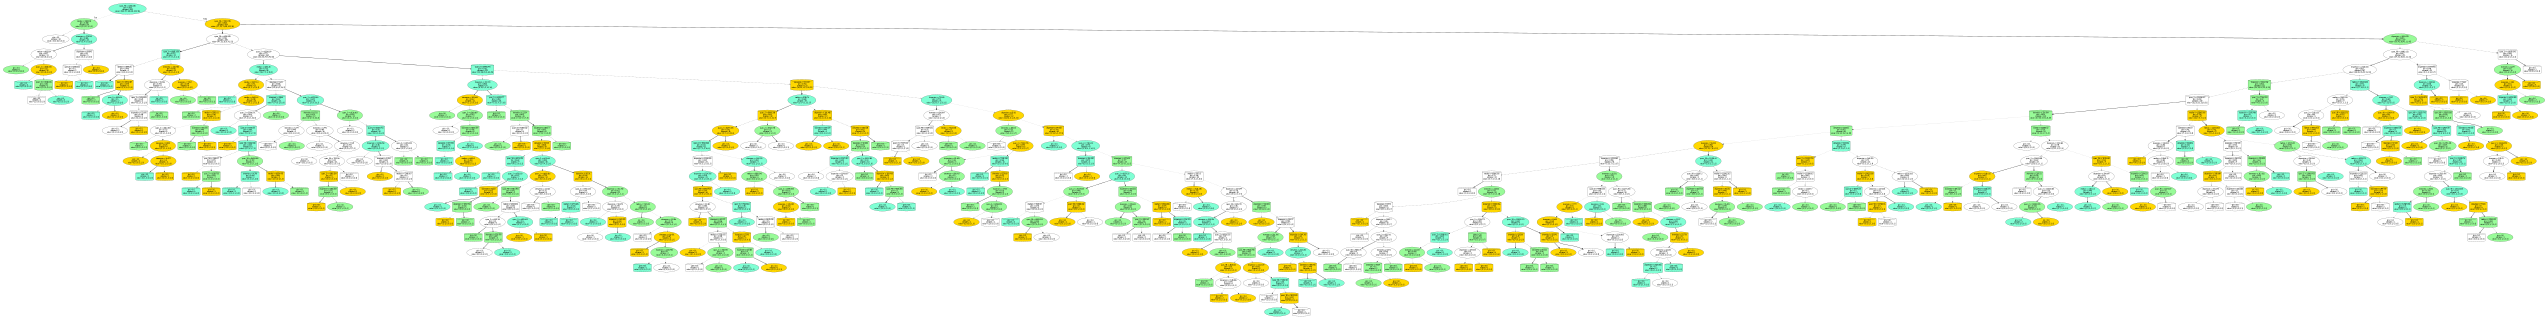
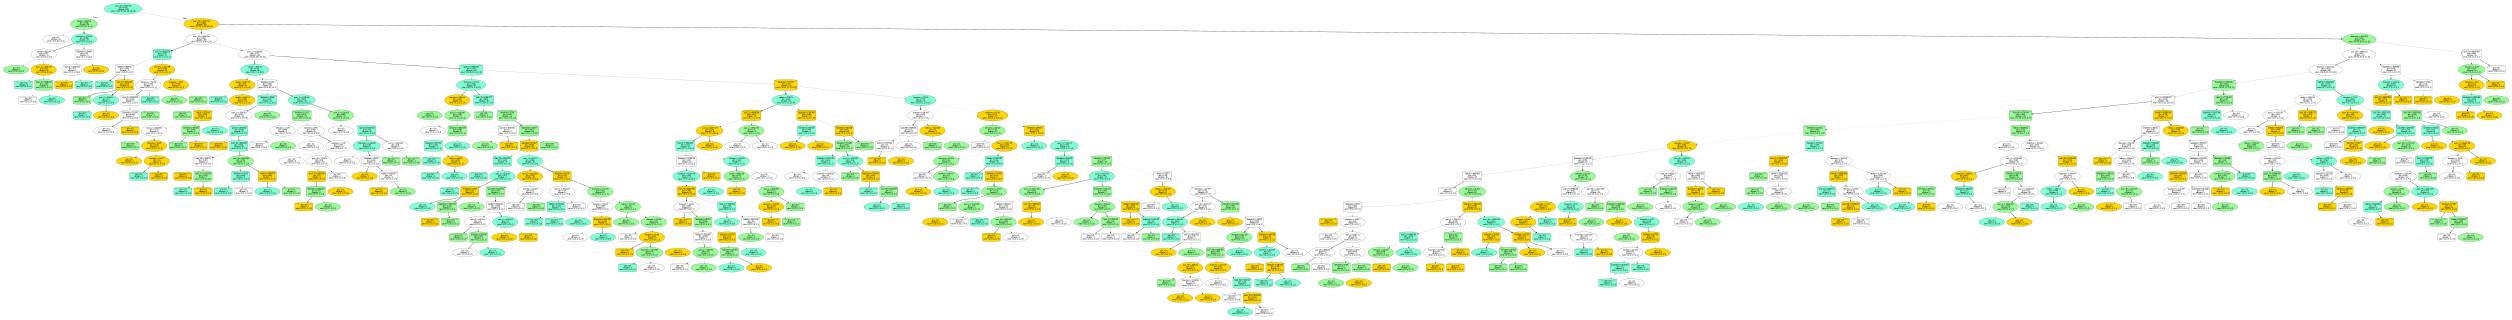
node "gini = 0.0 samples = 7 value = [0, 7, 0, 0, 0, 0]": shape ellipse -> cylinder
node "gini = 0.5 samples = 2 value = [0, 1, 0, 0, 0, 1]": shape cylinder -> ellipse
